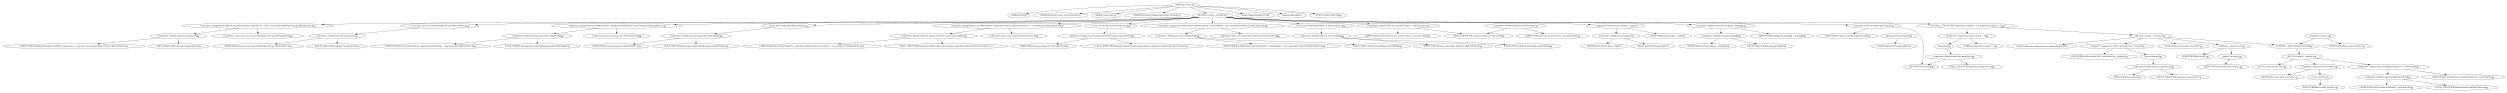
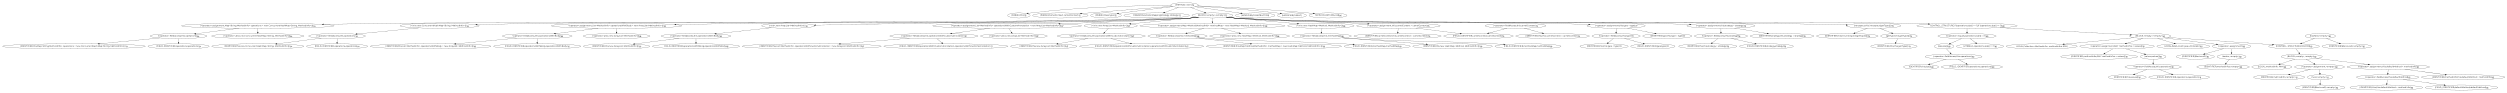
edge "(introspect,this.introspect(getType()))" -> "(IDENTIFIER,this,size())": now "(introspect,this.introspect(getType()))" -> "(getType,this.getType())"
